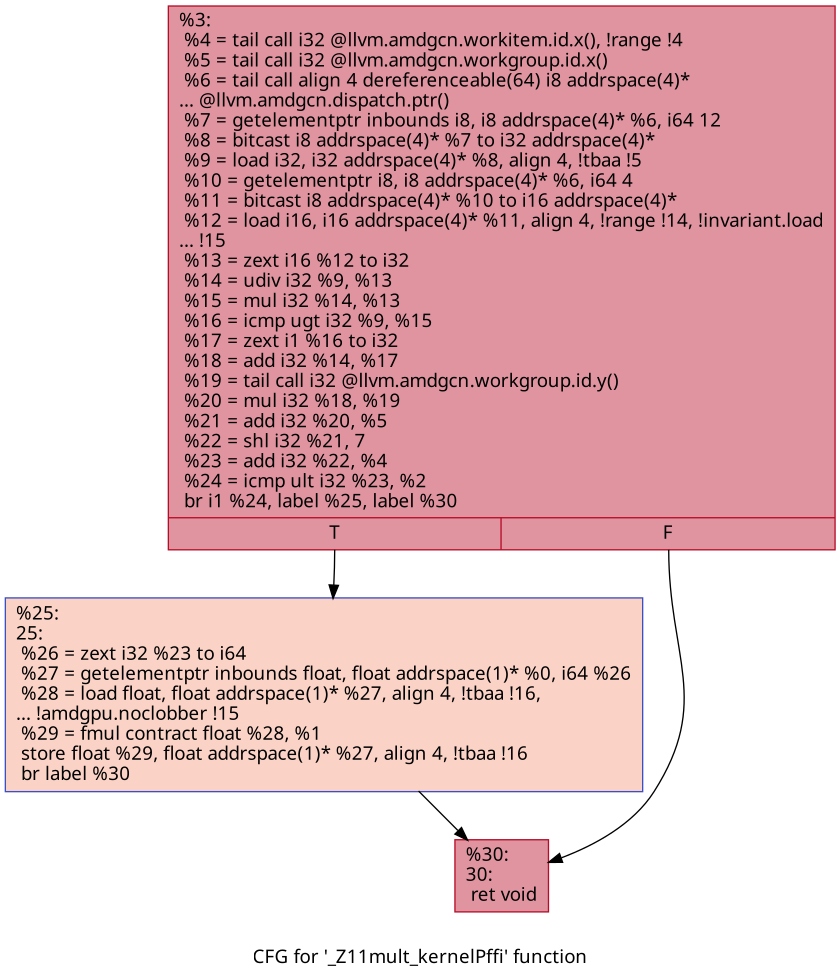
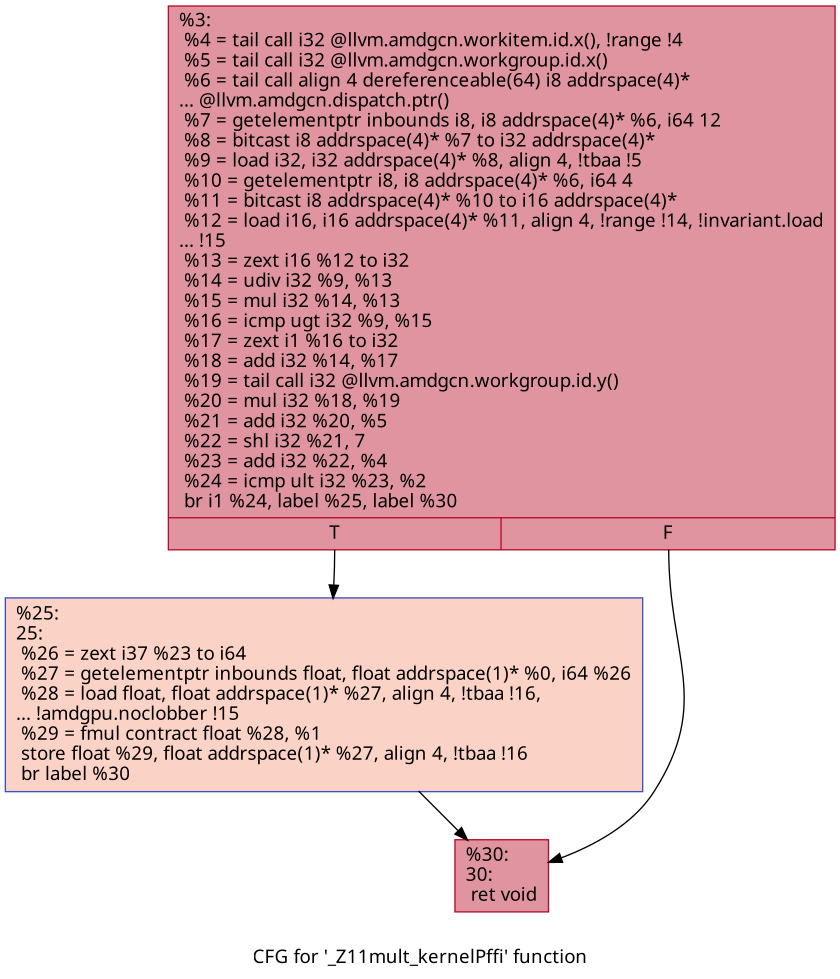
node "%25:": text "%26 = zext i32 %23 to i64" -> "%26 = zext i37 %23 to i64"
